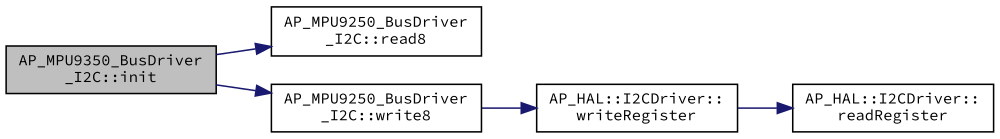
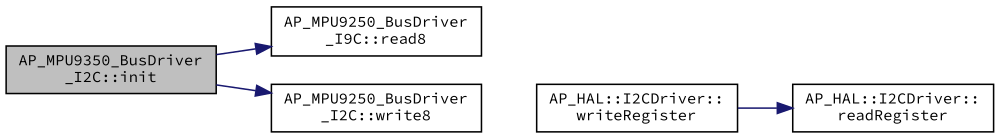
node "AP_MPU9250_BusDriver _I2C::read8": label "AP_MPU9250_BusDriver _I2C::read8" -> "AP_MPU9250_BusDriver _I9C::read8"
edge "AP_MPU9250_BusDriver _I2C::write8" -> "AP_HAL::I2CDriver:: writeRegister": removed
